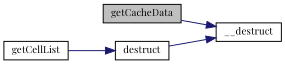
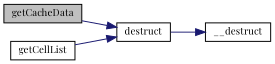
edge "getCacheData" -> "__destruct": now "getCacheData" -> "destruct"
